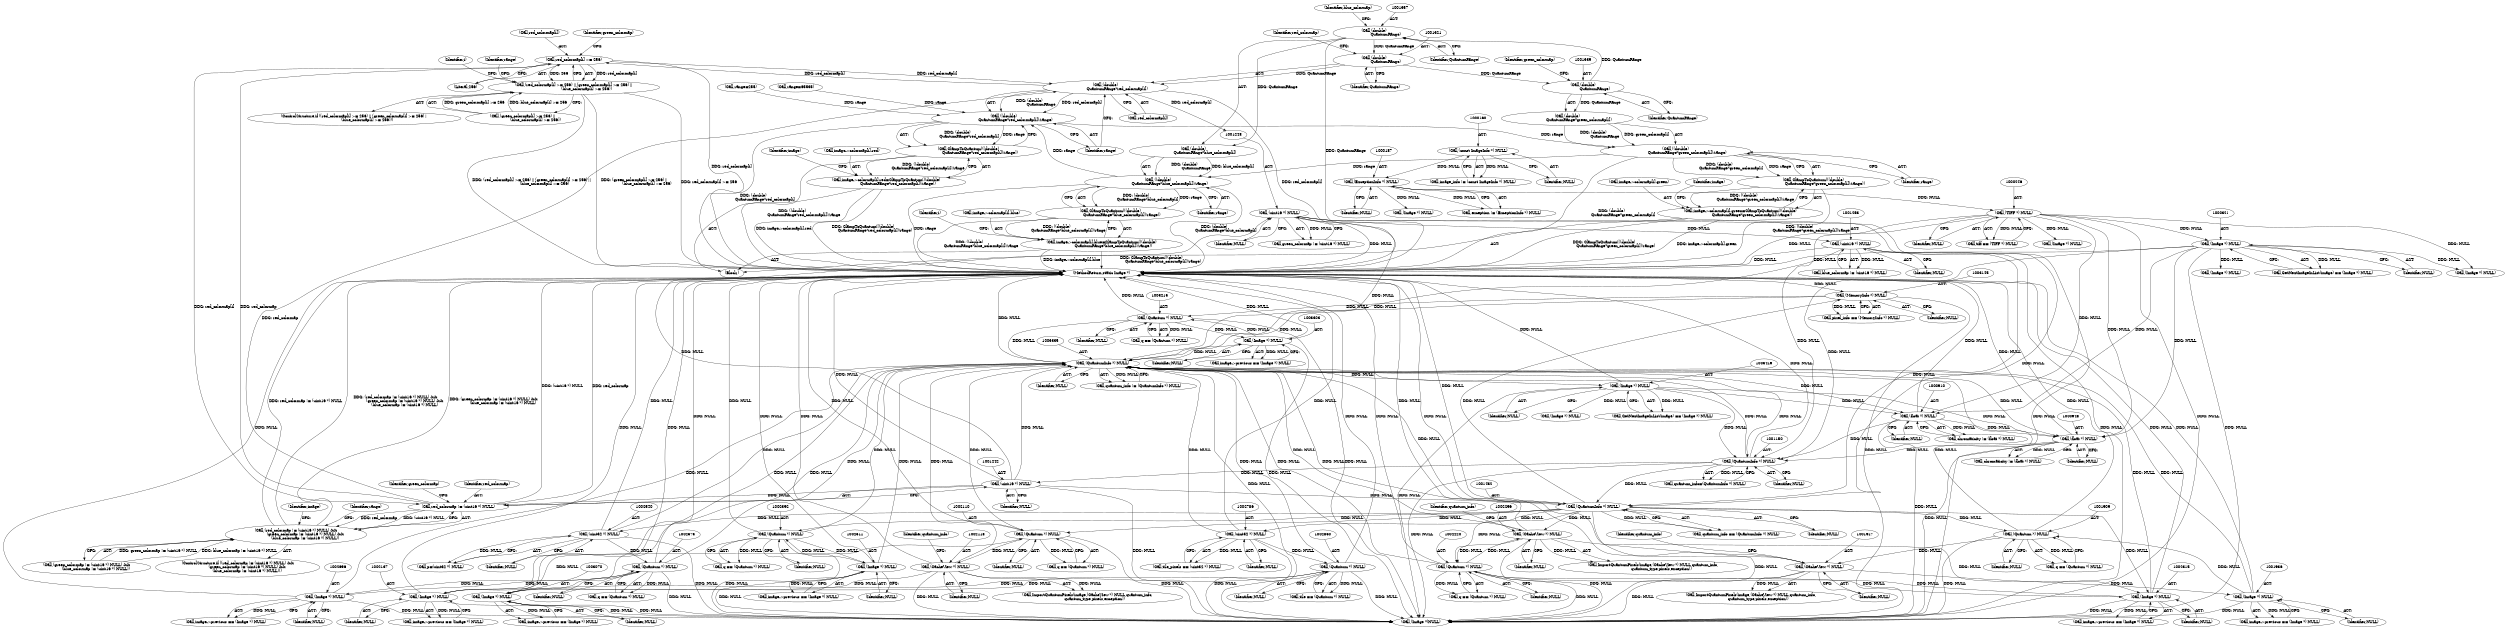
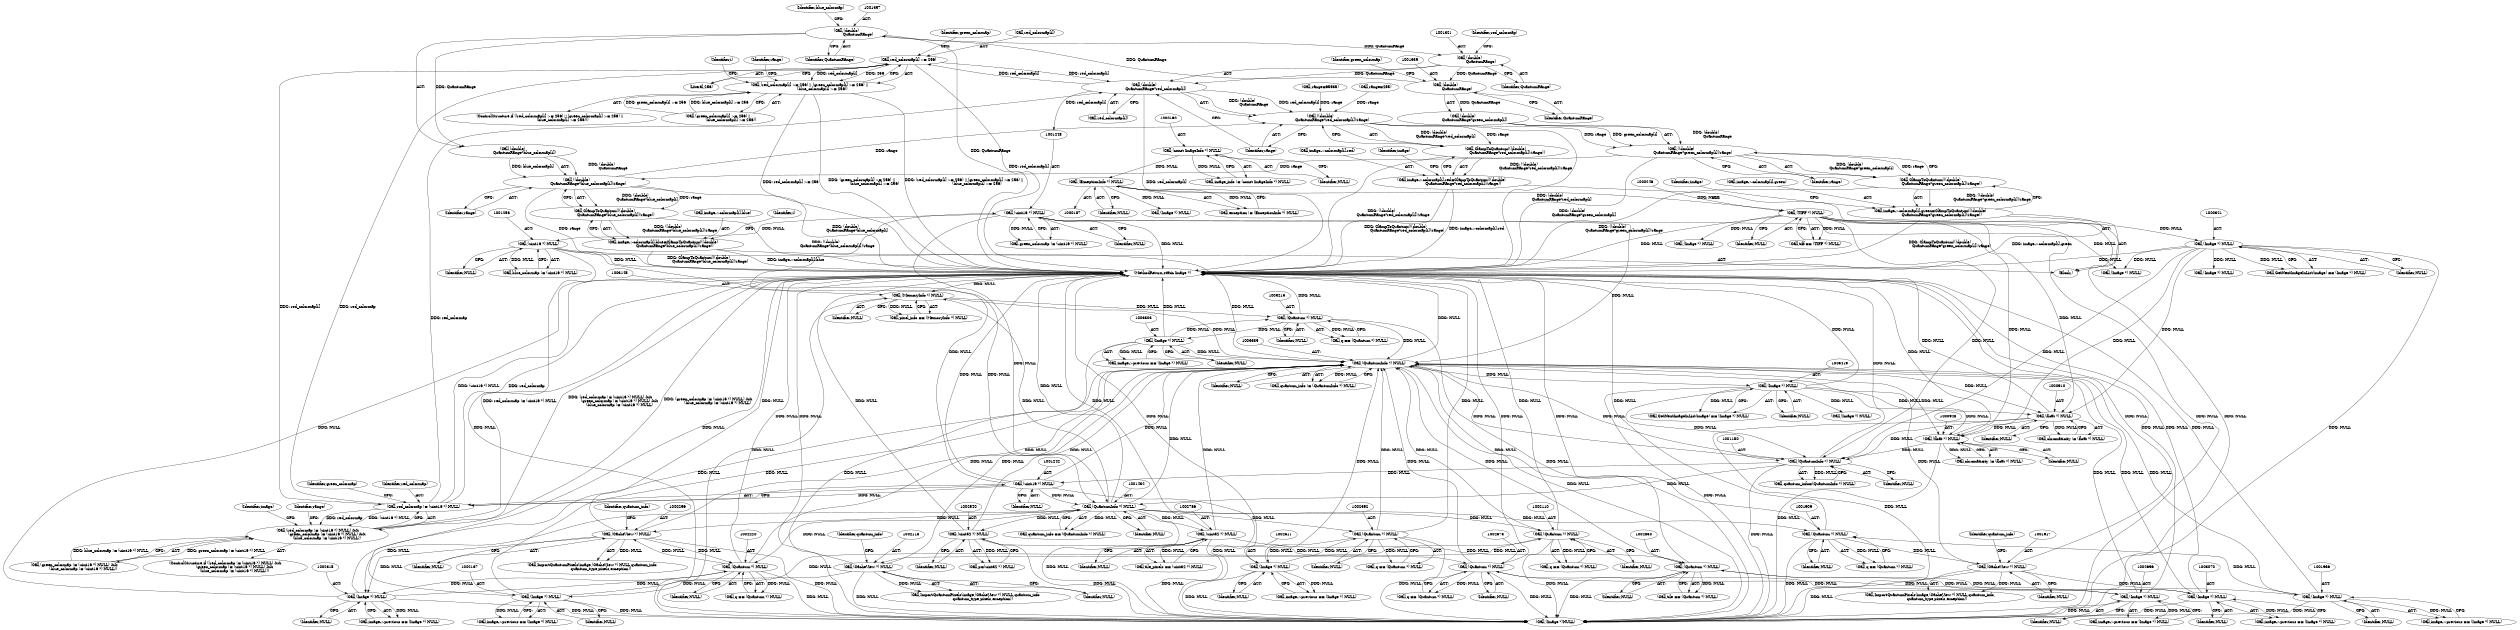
edge "1000187" -> "(Call,(ExceptionInfo *) NULL)": reversed
